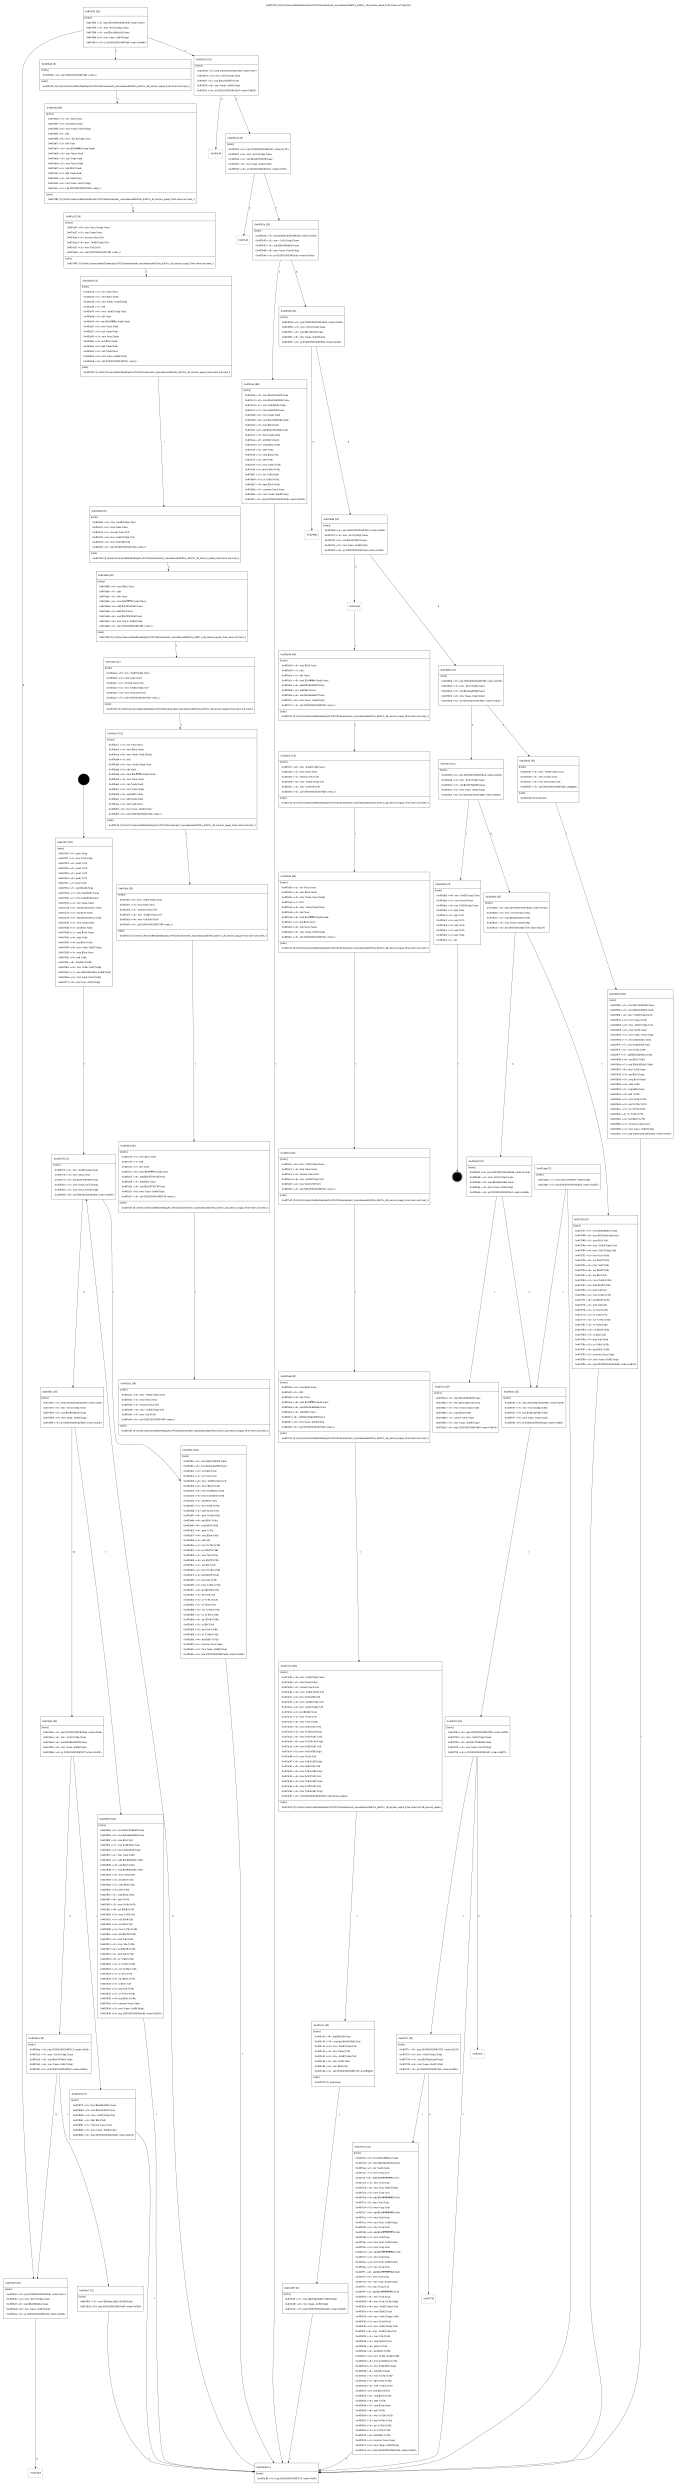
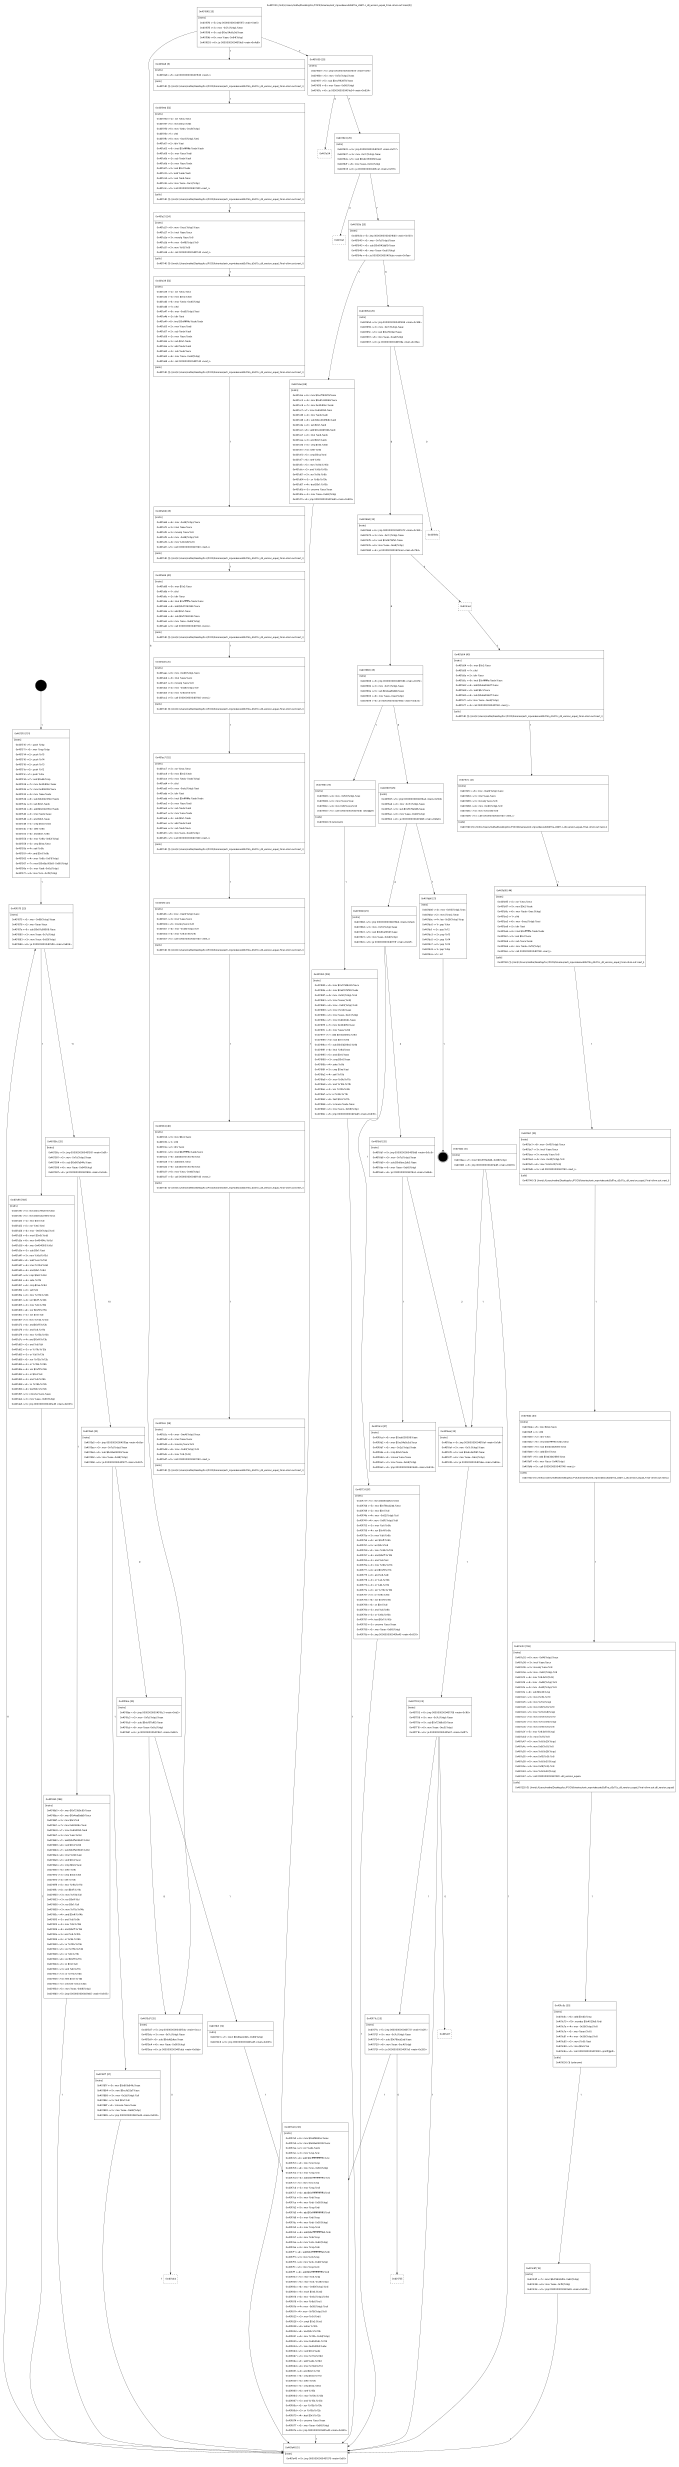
edge "0x4019c1 [12]" -> "0x401e45 [5]": now "0x4019c1 [12]" -> "0x4017a0 [223]"
